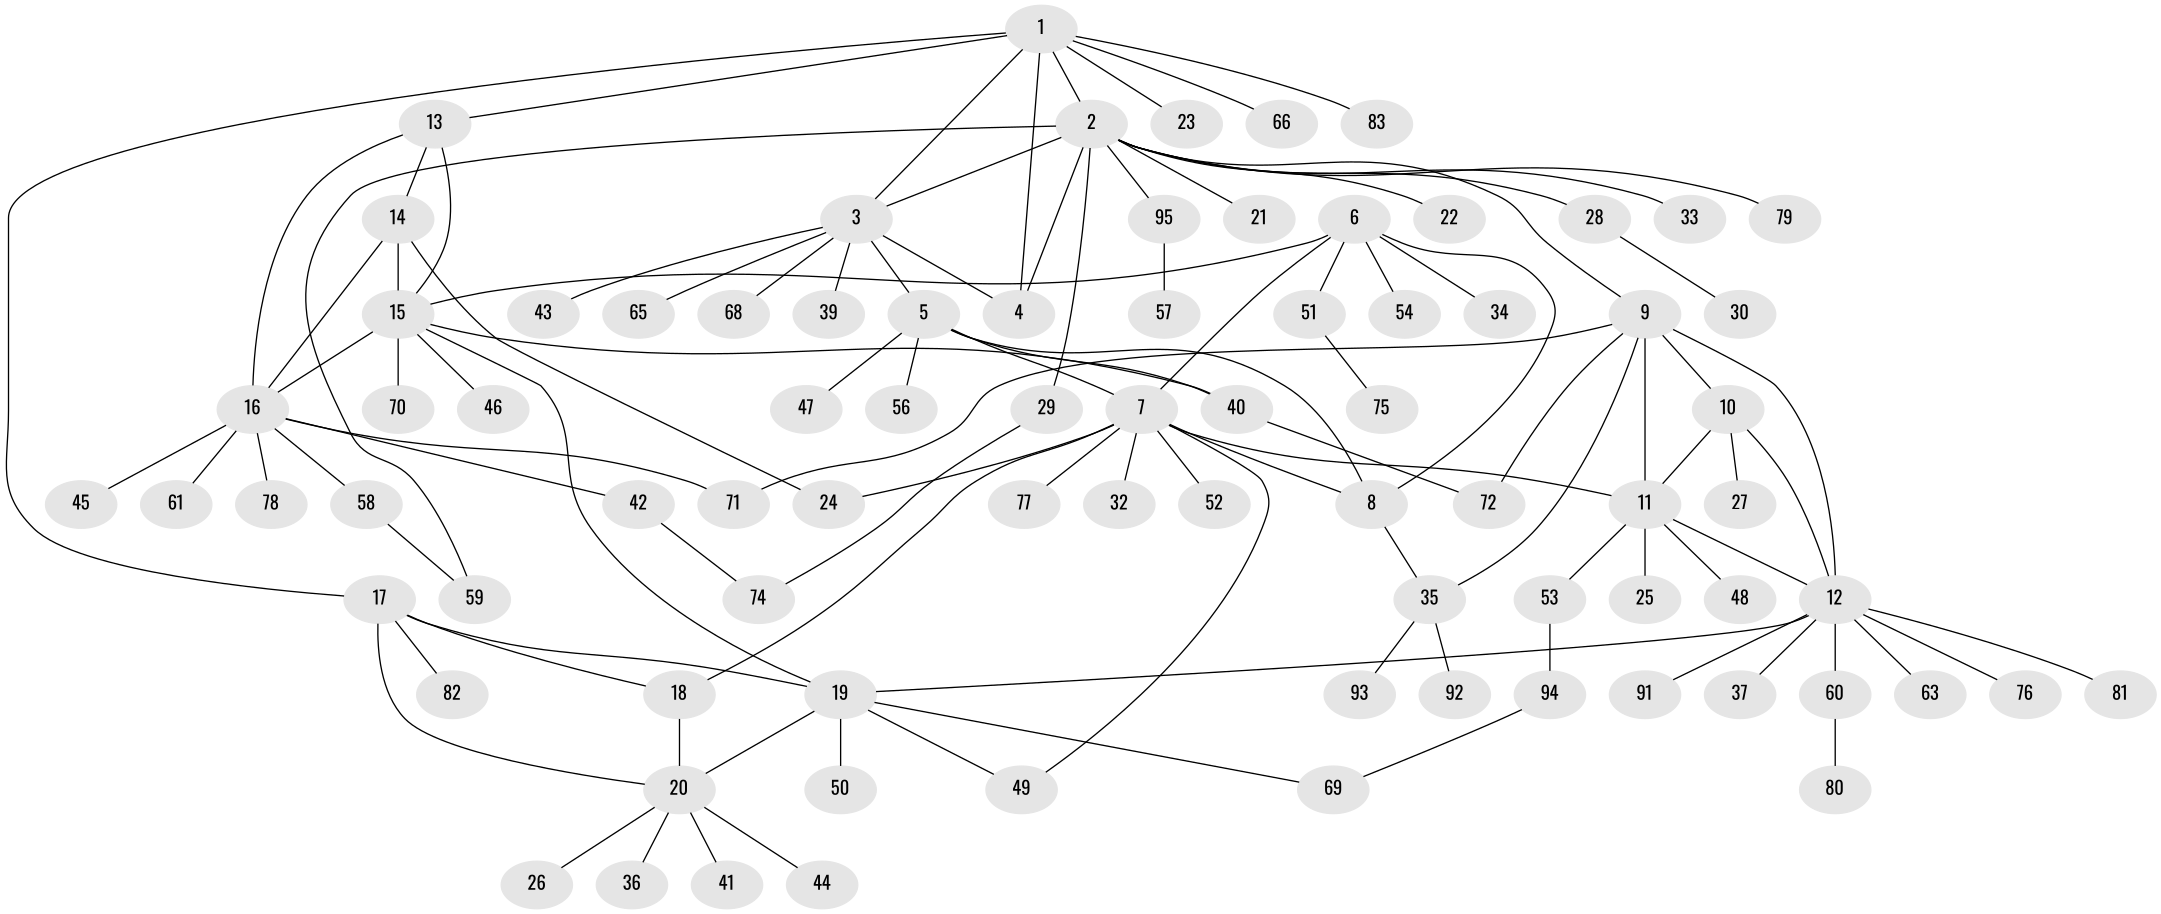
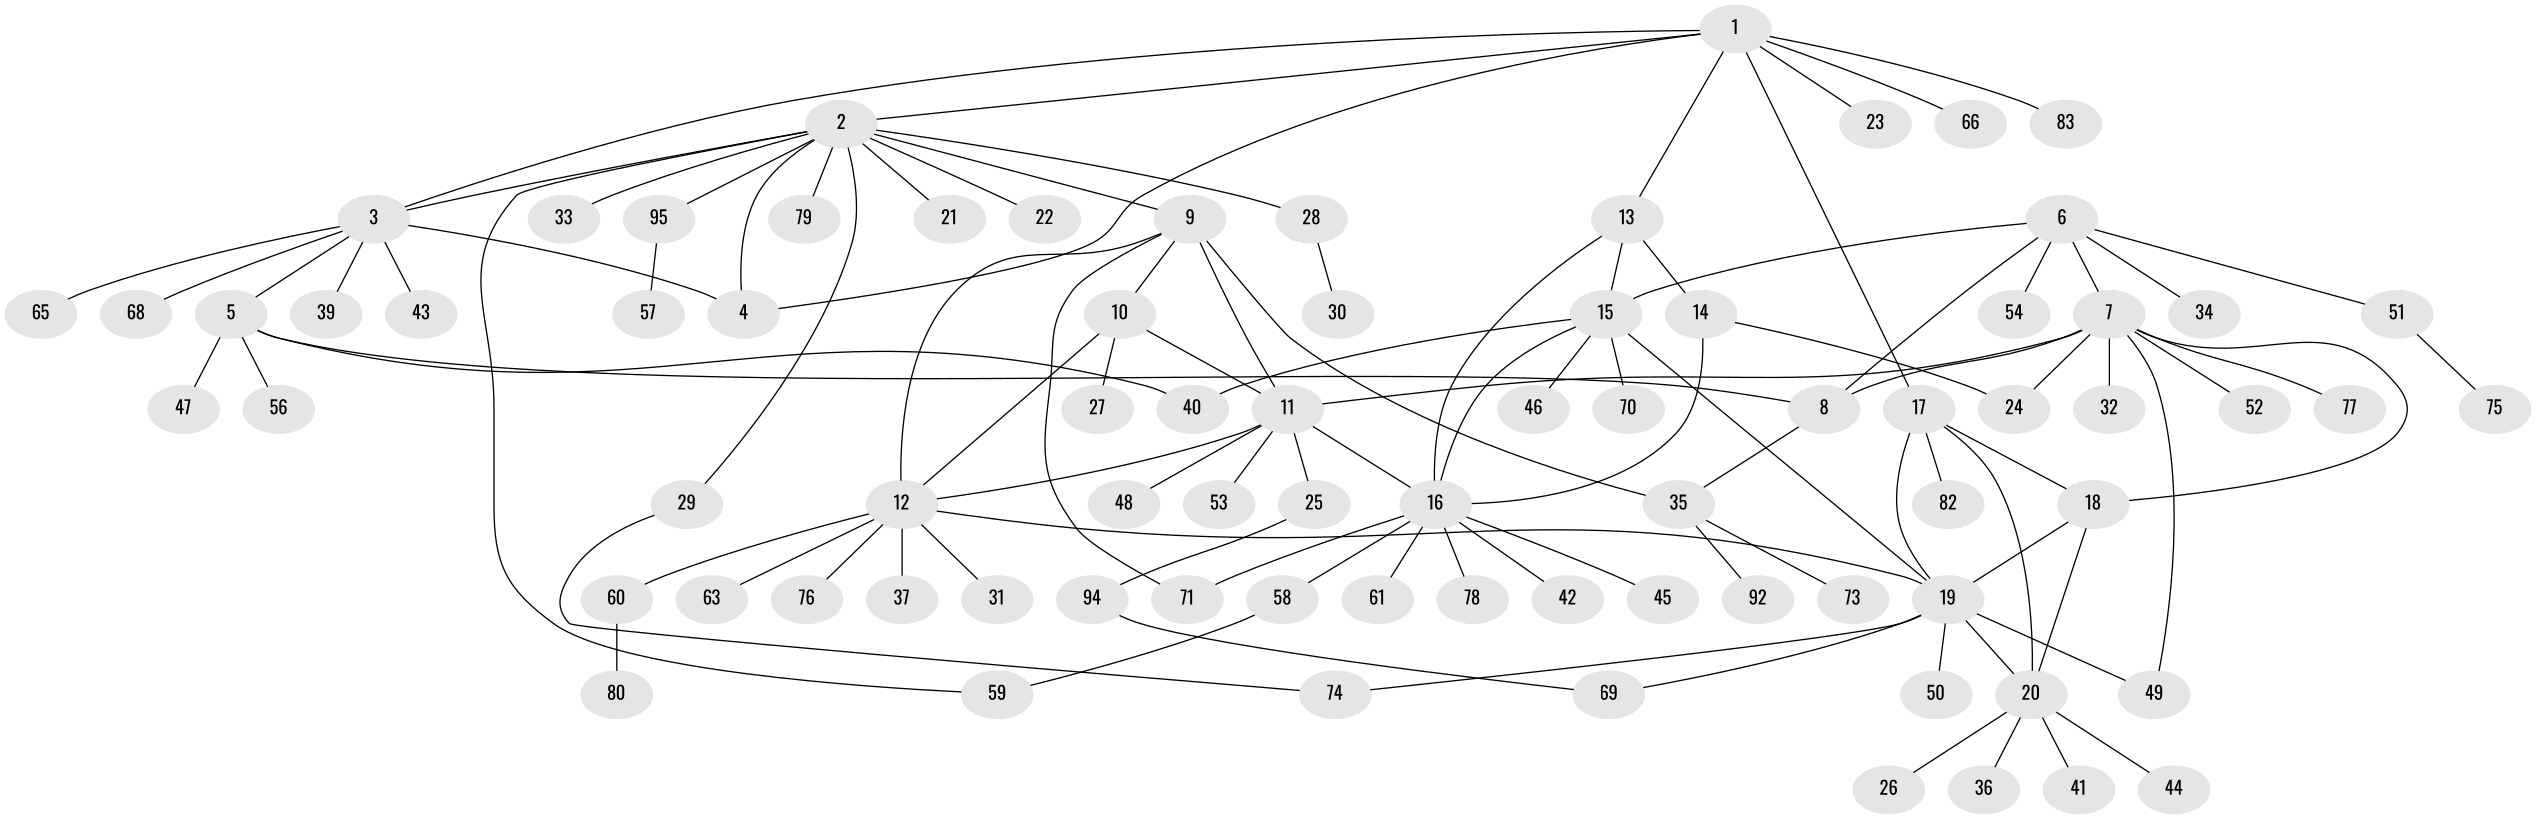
edge "14" -- "15": removed
edge "5" -- "7": removed
edge "11" -- "16": added
node "72": removed
edge "42" -- "74": now "19" -- "74"
edge "18" -- "19": added
edge "53" -- "94": now "25" -- "94"
node "93": label "93" -> "73"
node "91": label "91" -> "31"
node "81": removed
